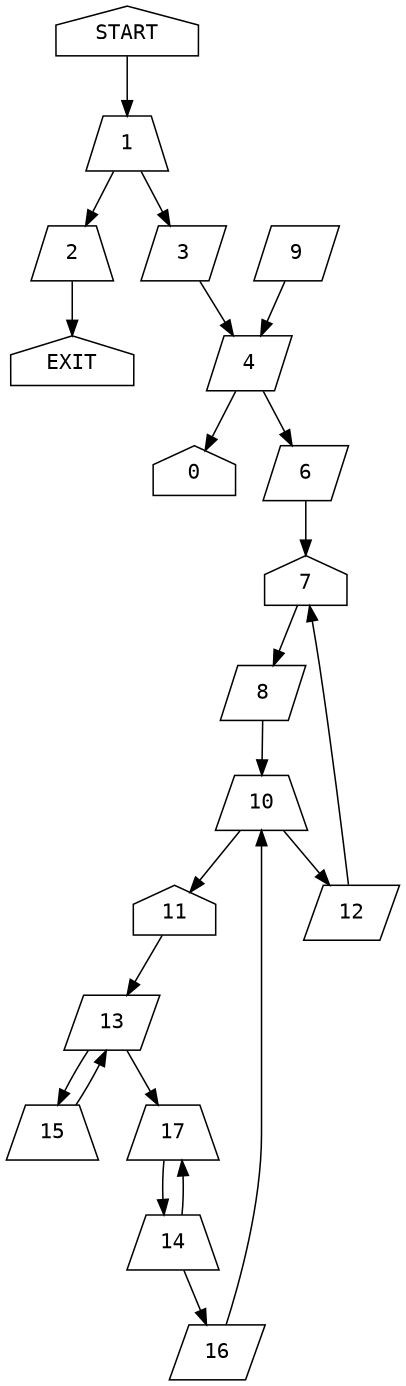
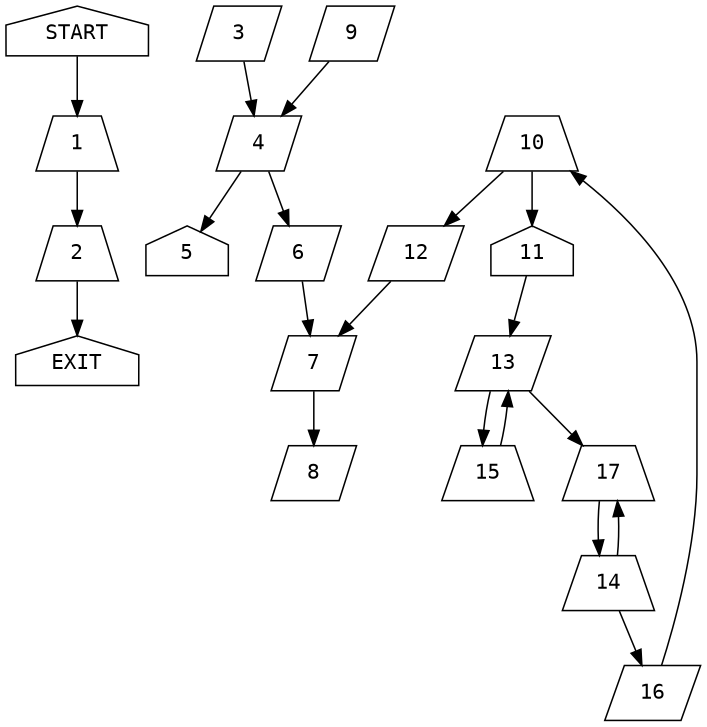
edge "1" -> "3": removed
node "0": label "0" -> "5"
node "7": shape house -> parallelogram
edge "8" -> "10": removed
